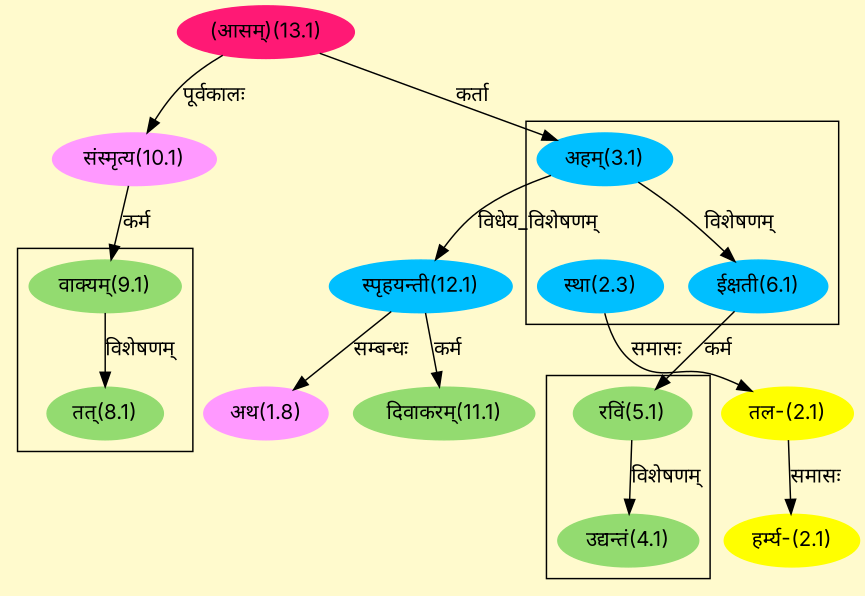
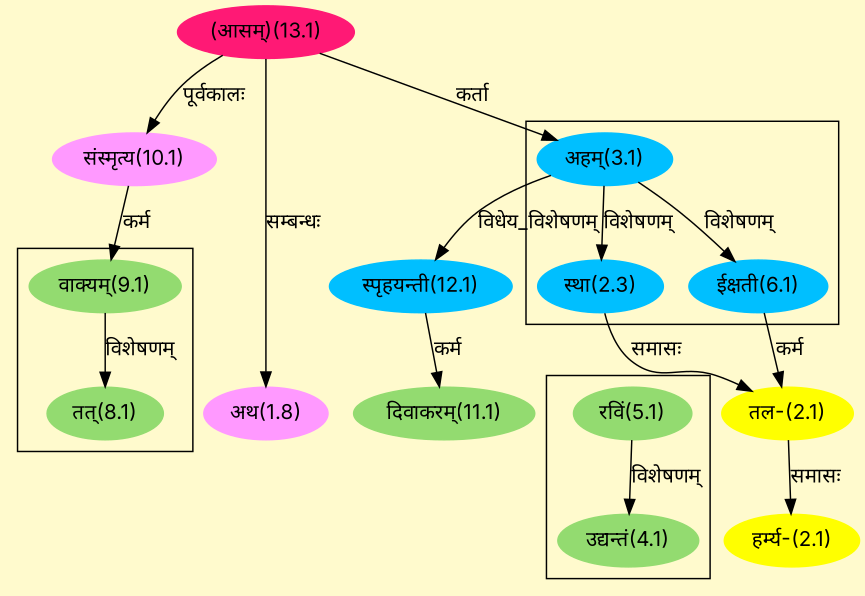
edge "अहम्(3.1)" -> "स्था(2.3)": added, label "विशेषणम्"
edge "ईक्षती(6.1)" -> "रविं(5.1)": now "ईक्षती(6.1)" -> "तल-(2.1)"
edge "स्पृहयन्ती(12.1)" -> "अथ(1.8)": now "(आसम्)(13.1)" -> "अथ(1.8)"
